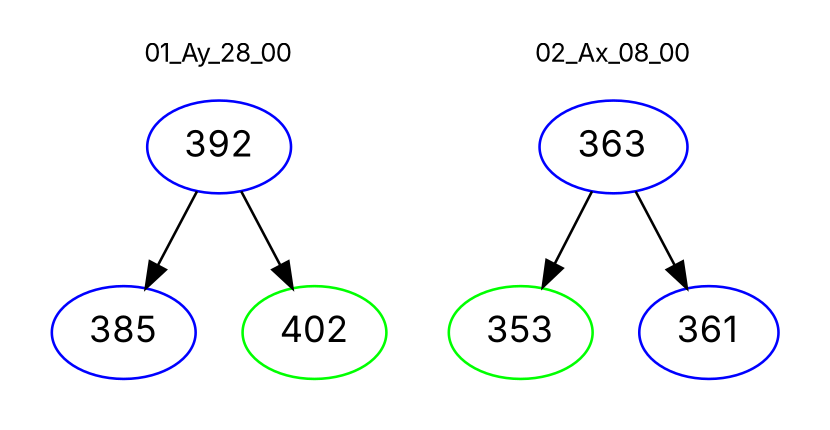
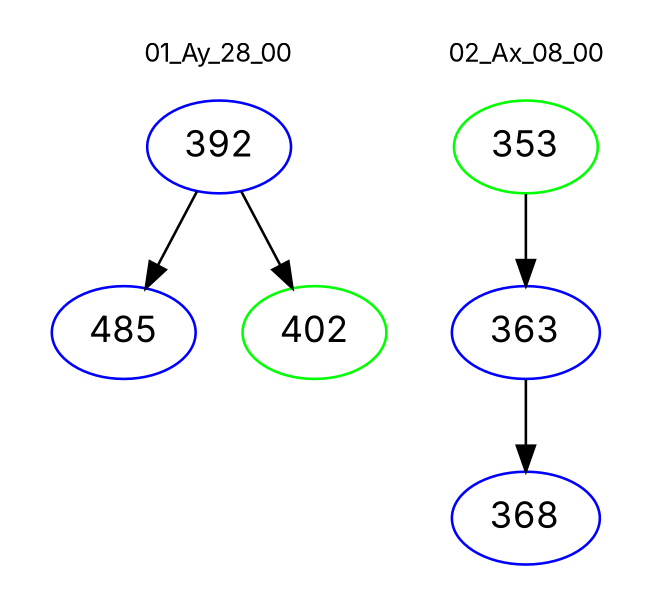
edge "363" -> "353": reversed
node "385": label "385" -> "485"
node "361": label "361" -> "368"
